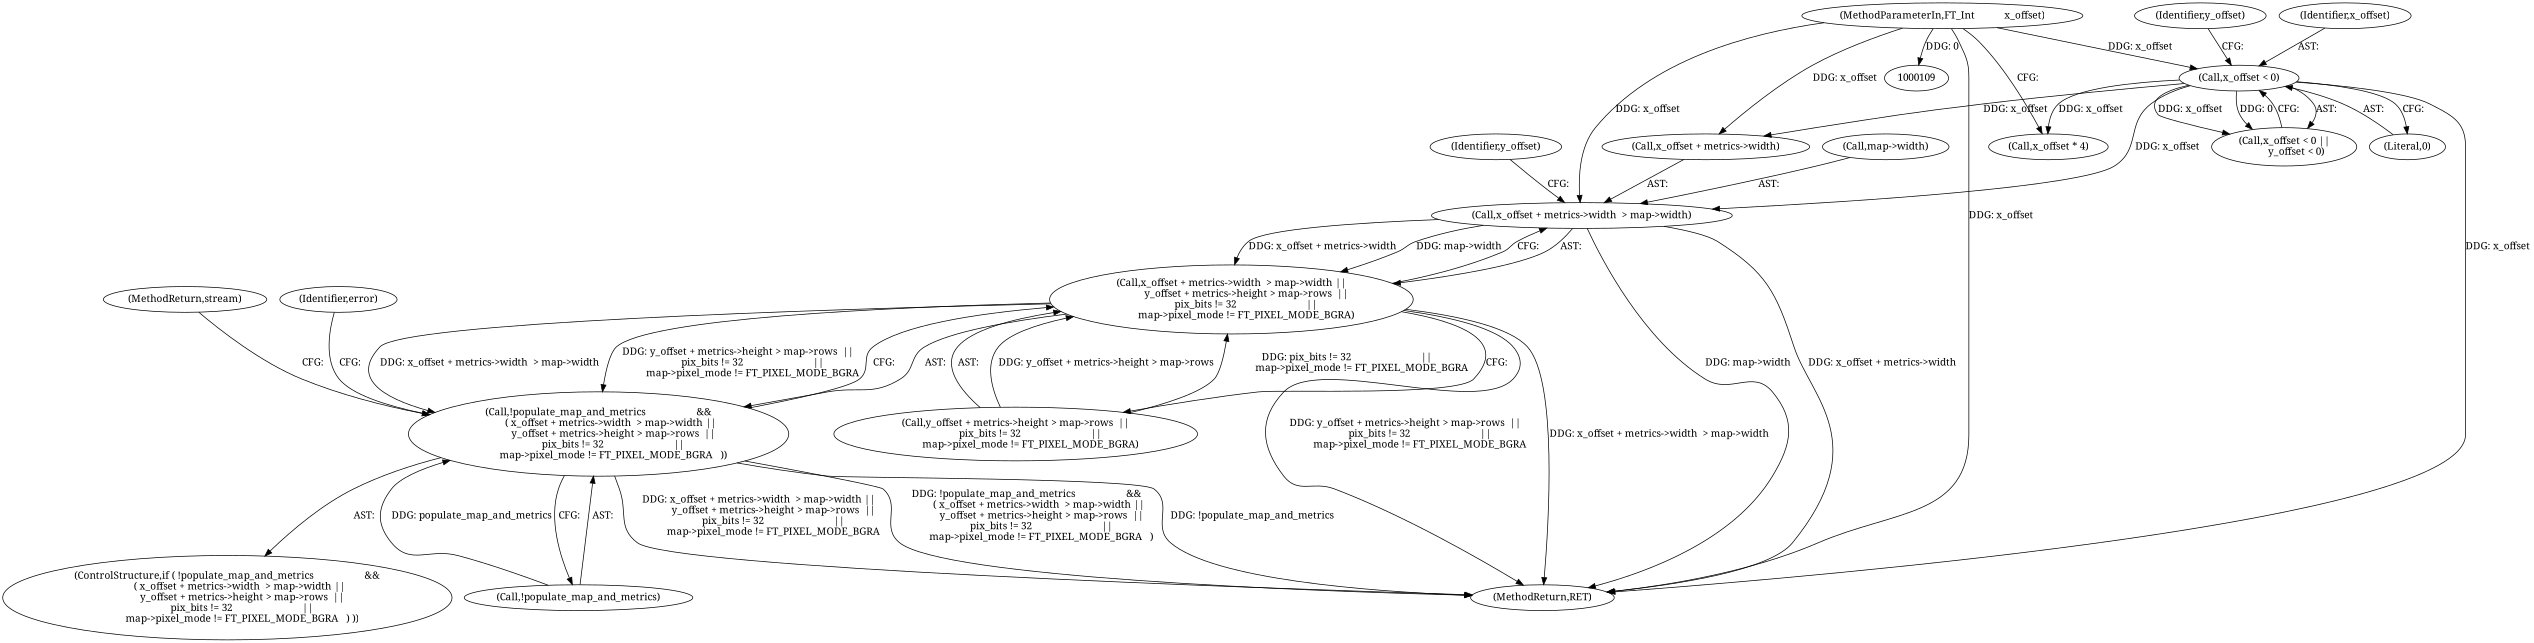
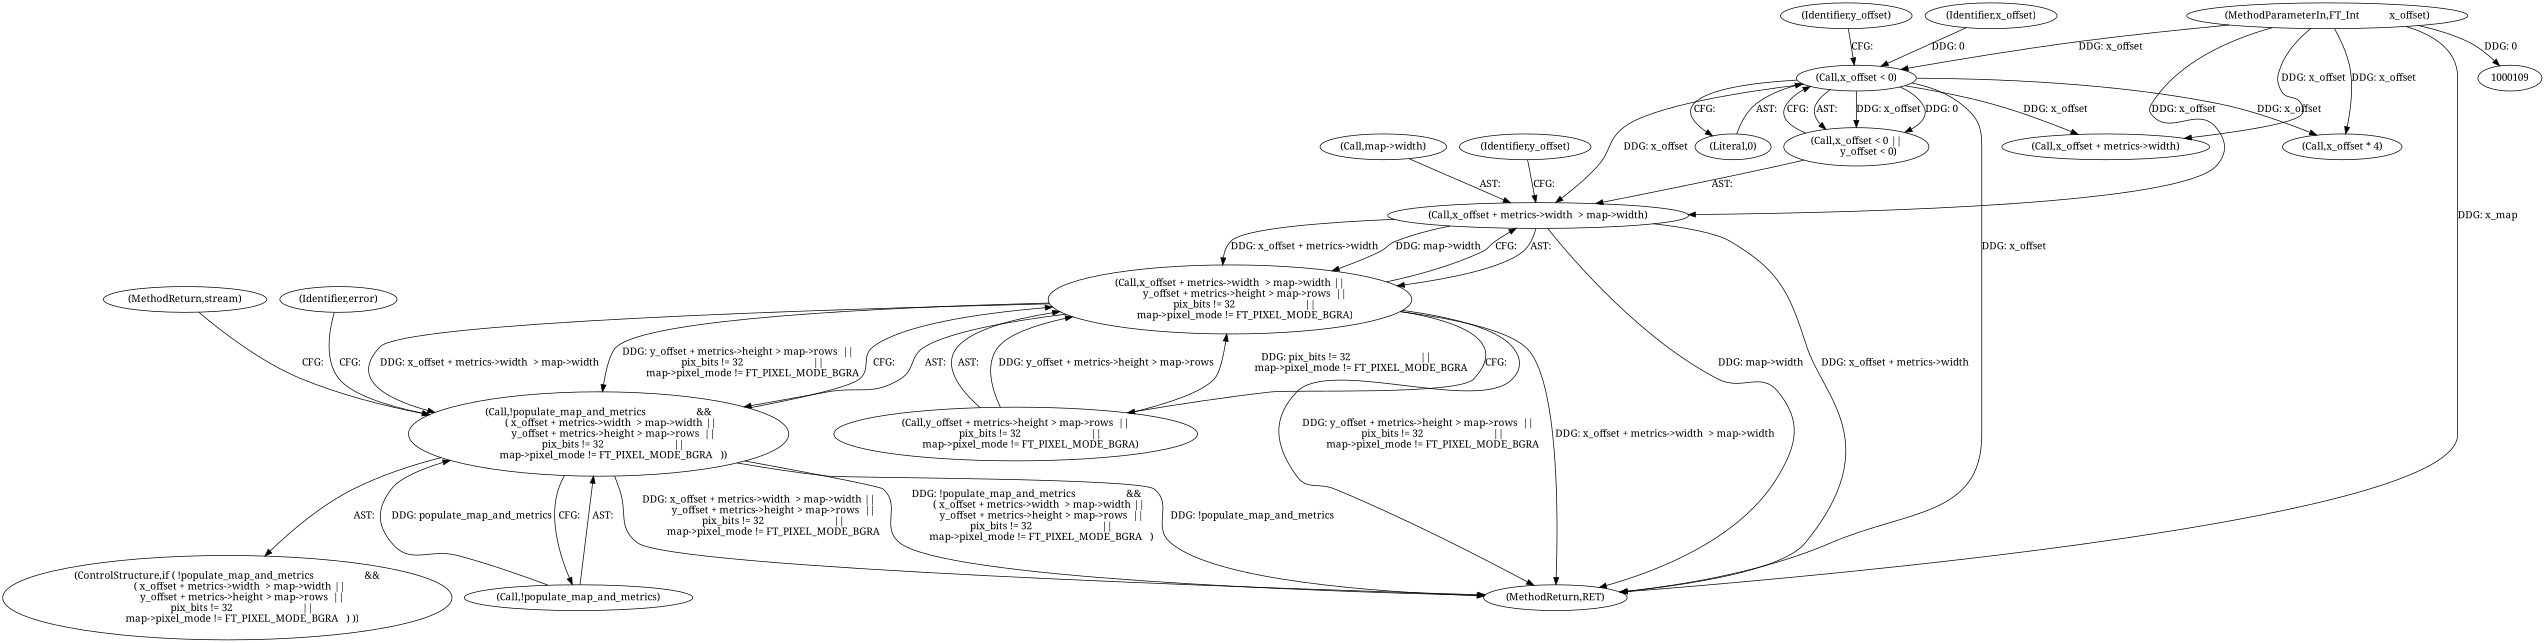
edge "(Identifier,x_offset)" -> "(Call,x_offset < 0)": label "AST: " -> "DDG: 0"
edge "(MethodParameterIn,FT_Int           x_offset)" -> "(Call,x_offset * 4)": label "CFG: " -> "DDG: x_offset"
edge "(Call,x_offset + metrics->width)" -> "(Call,x_offset + metrics->width  > map->width)": now "(Call,x_offset < 0 || y_offset < 0)" -> "(Call,x_offset + metrics->width  > map->width)"
edge "(MethodParameterIn,FT_Int           x_offset)" -> "(MethodReturn,RET)": label "DDG: x_offset" -> "DDG: x_map"
